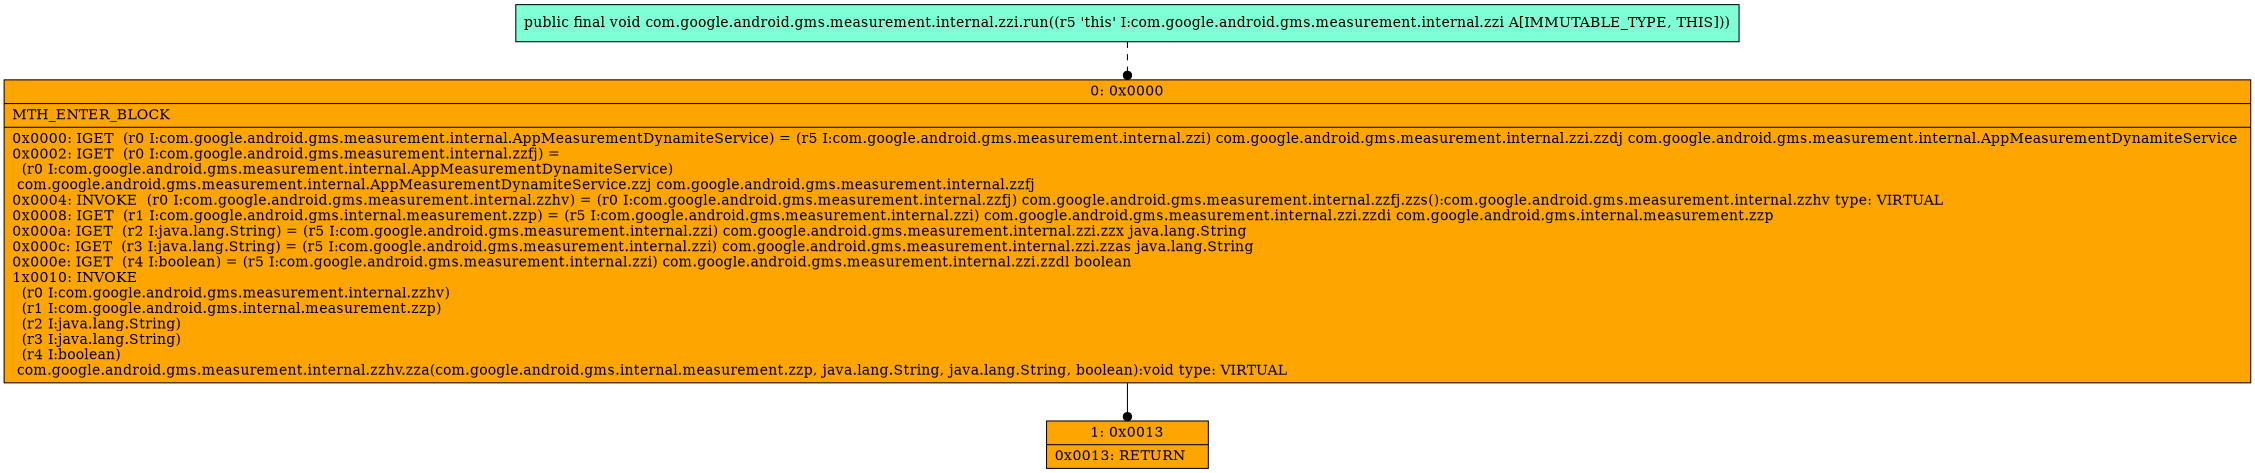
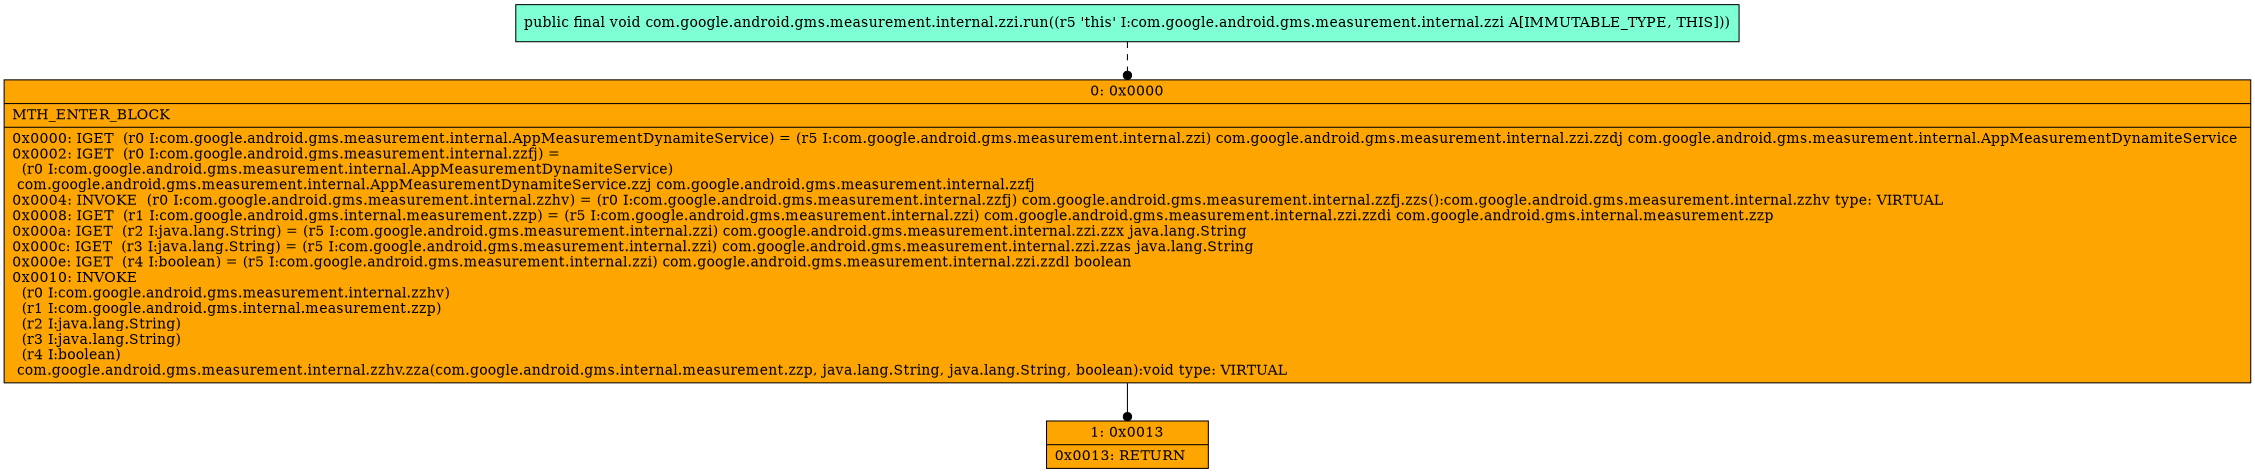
node "0: 0x0000": text "1x0010: INVOKE" -> "0x0010: INVOKE"
